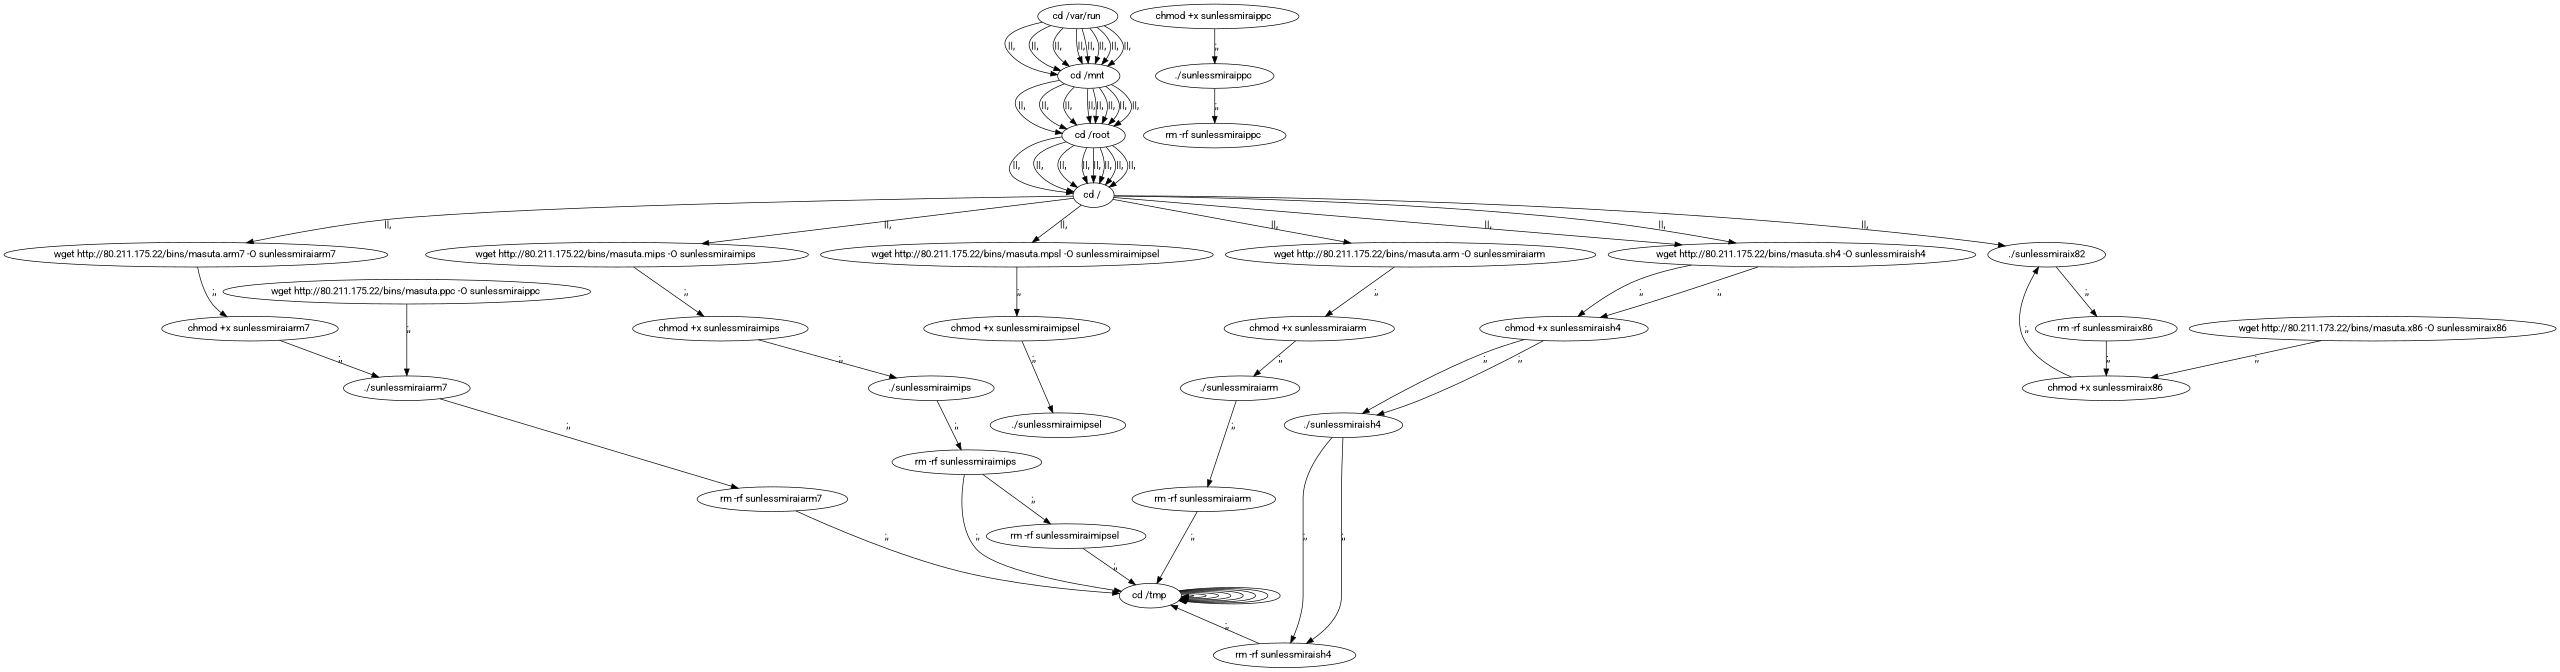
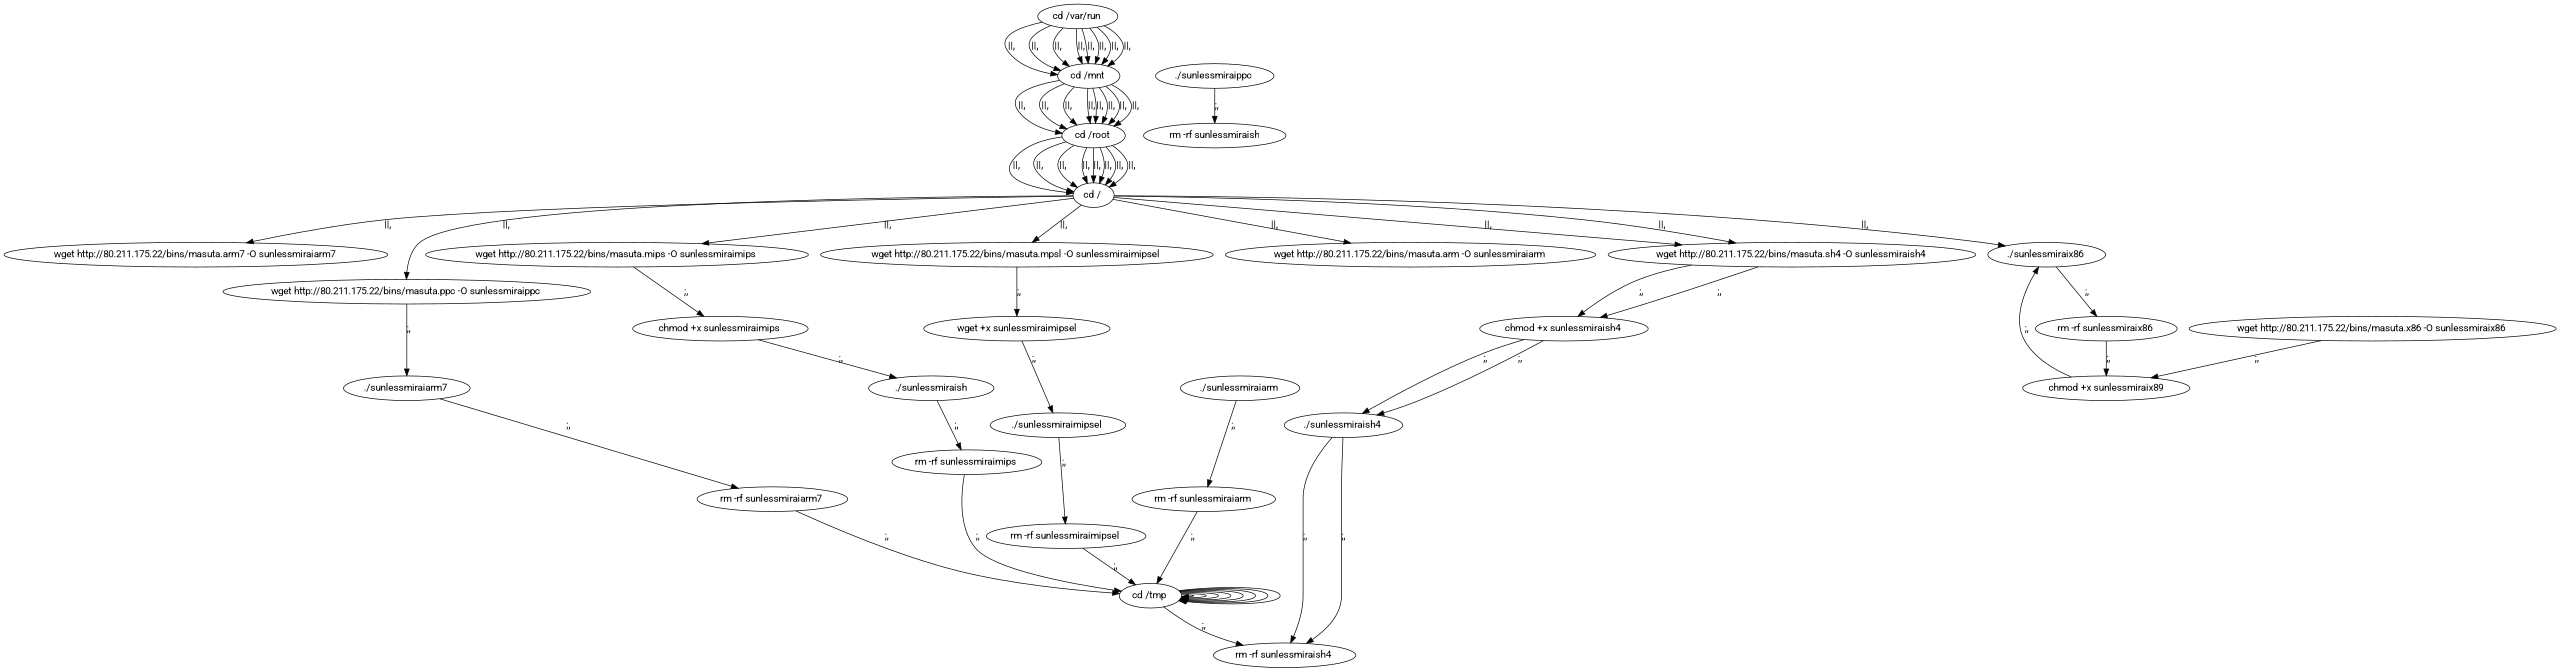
node "chmod +x sunlessmiraippc": removed
node "rm -rf sunlessmiraippc": label "rm -rf sunlessmiraippc" -> "rm -rf sunlessmiraish"
edge "cd /" -> "wget http://80.211.175.22/bins/masuta.ppc -O sunlessmiraippc": added, label "||,"
node "./sunlessmiraix82": label "./sunlessmiraix82" -> "./sunlessmiraix86"
node "chmod +x sunlessmiraiarm7": removed
node "chmod +x sunlessmiraimipsel": label "chmod +x sunlessmiraimipsel" -> "wget +x sunlessmiraimipsel"
node "chmod +x sunlessmiraiarm": removed
node "wget http://80.211.173.22/bins/masuta.x86 -O sunlessmiraix86": label "wget http://80.211.173.22/bins/masuta.x86 -O sunlessmiraix86" -> "wget http://80.211.175.22/bins/masuta.x86 -O sunlessmiraix86"
node "./sunlessmiraimips": label "./sunlessmiraimips" -> "./sunlessmiraish"
node "chmod +x sunlessmiraix86": label "chmod +x sunlessmiraix86" -> "chmod +x sunlessmiraix89"
edge "rm -rf sunlessmiraimips" -> "rm -rf sunlessmiraimipsel": now "./sunlessmiraimipsel" -> "rm -rf sunlessmiraimipsel"
edge "rm -rf sunlessmiraish4" -> "cd /tmp": reversed
